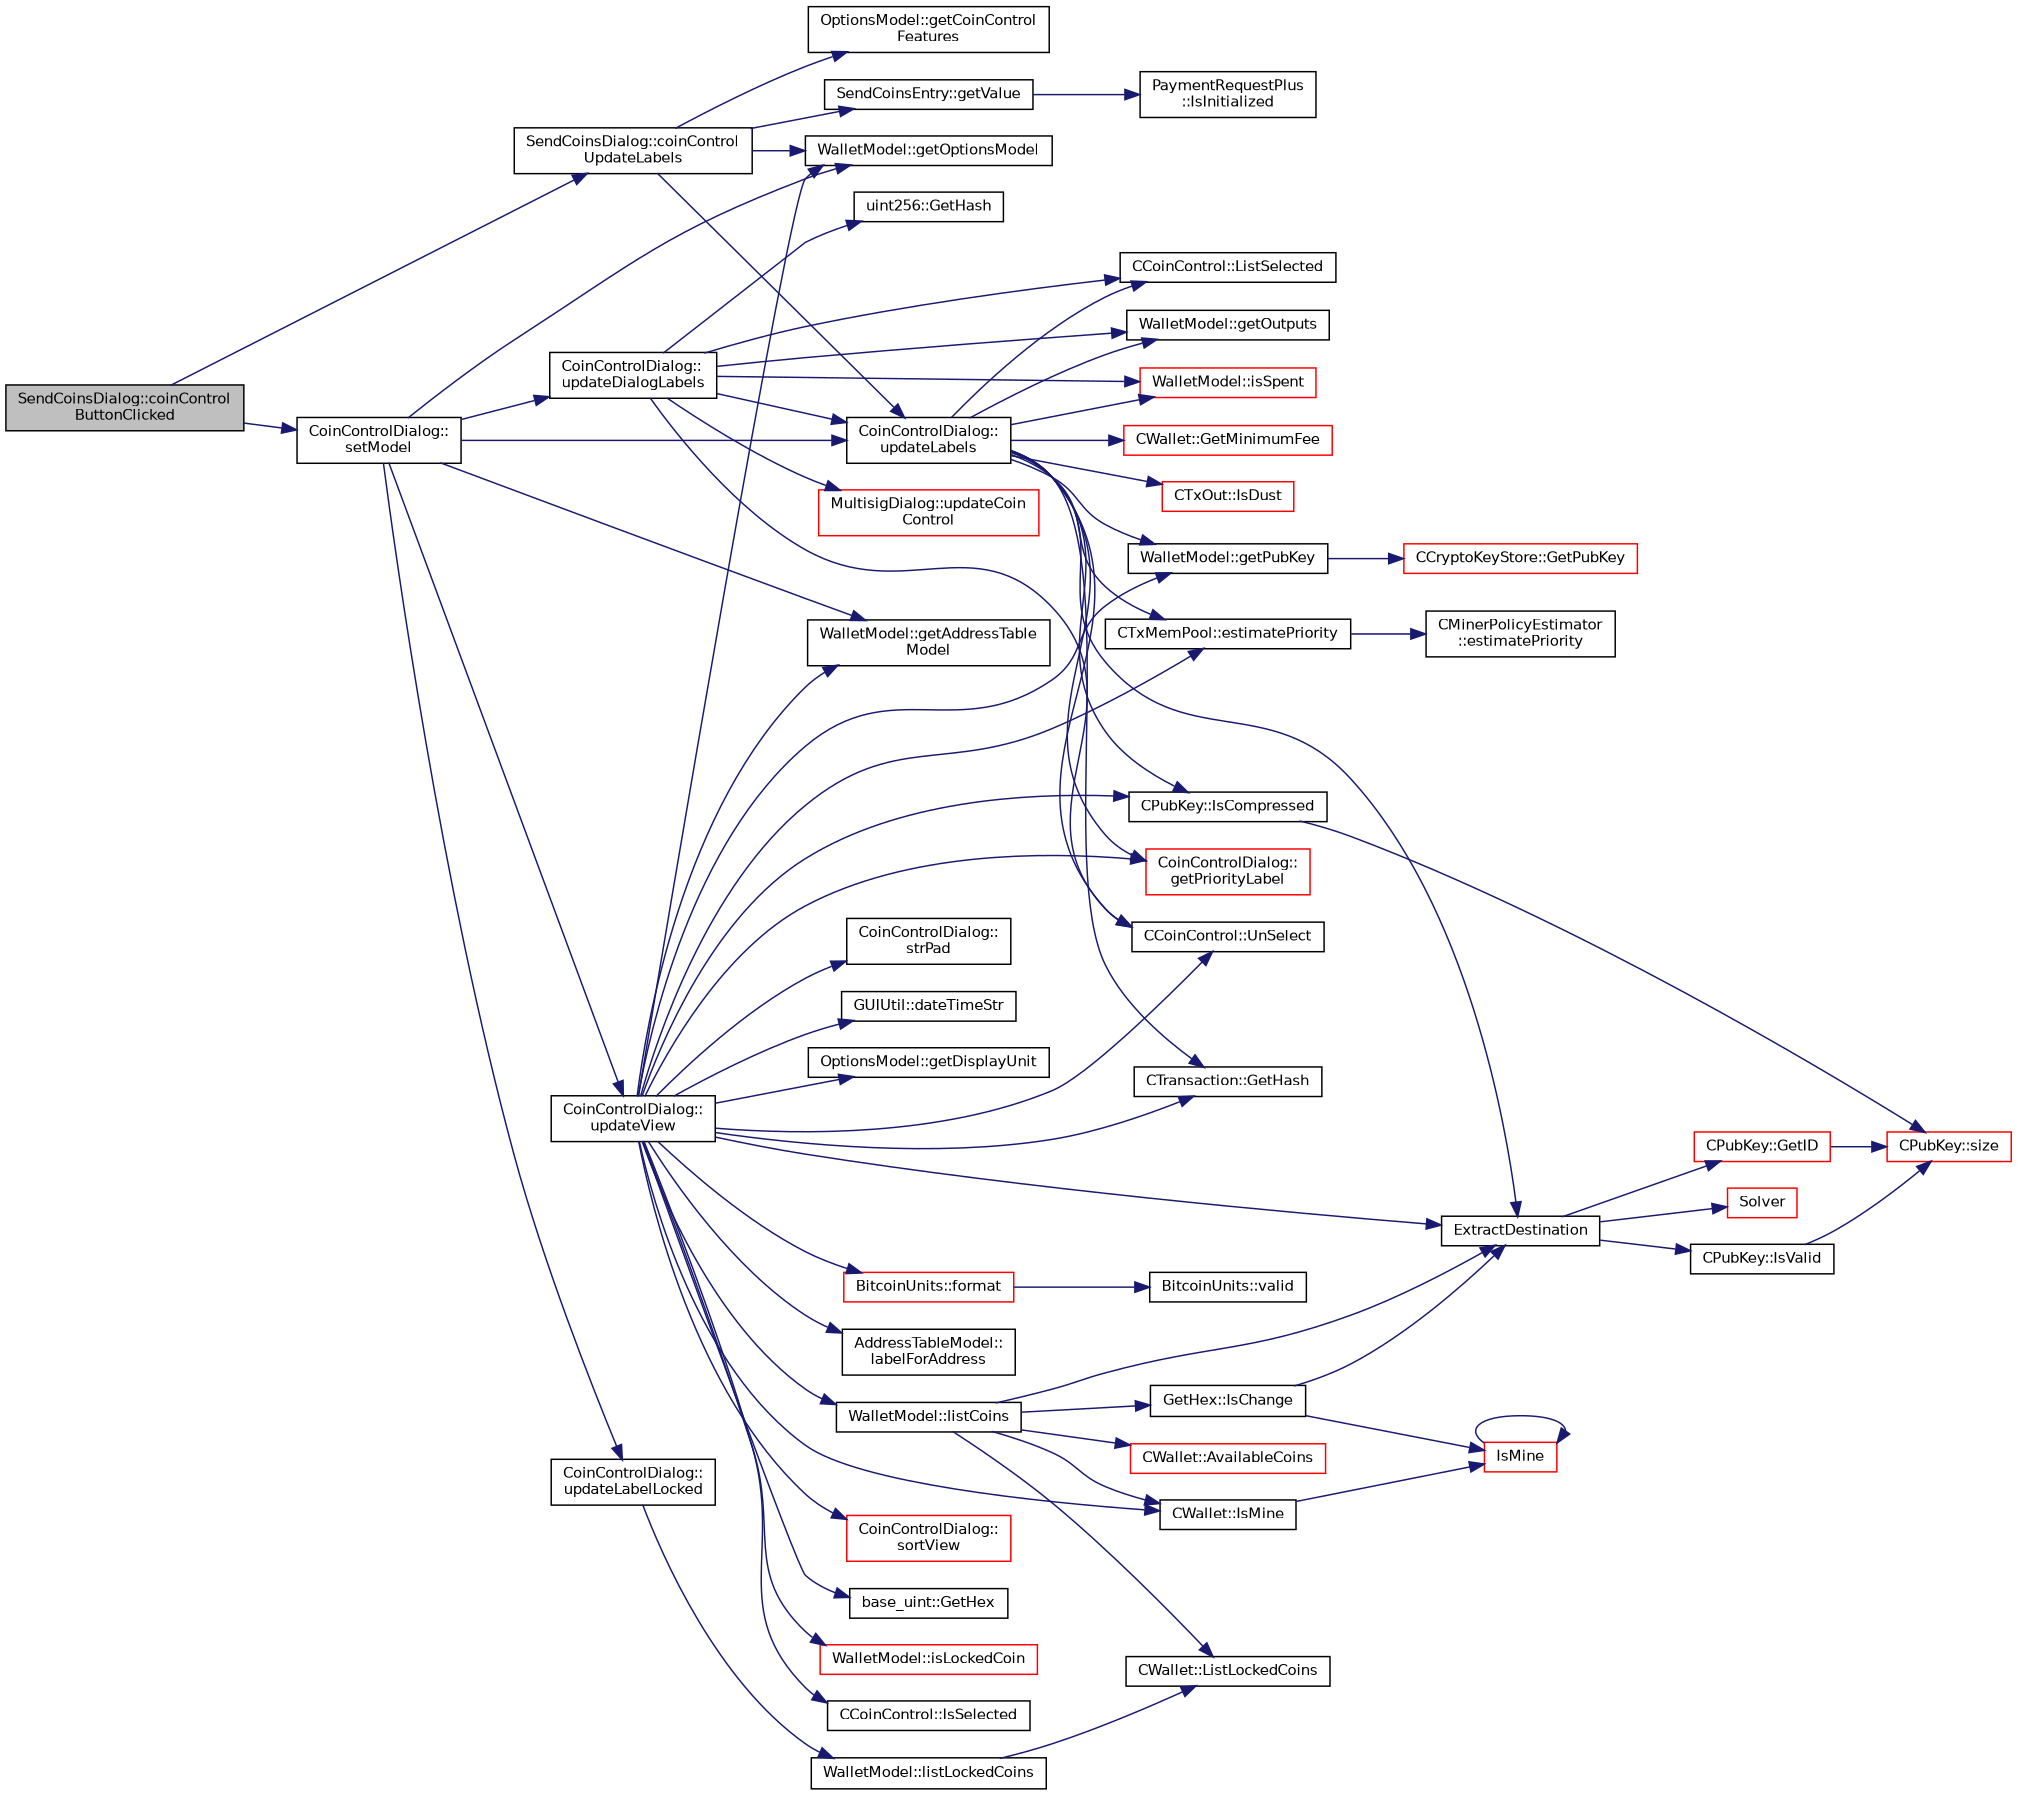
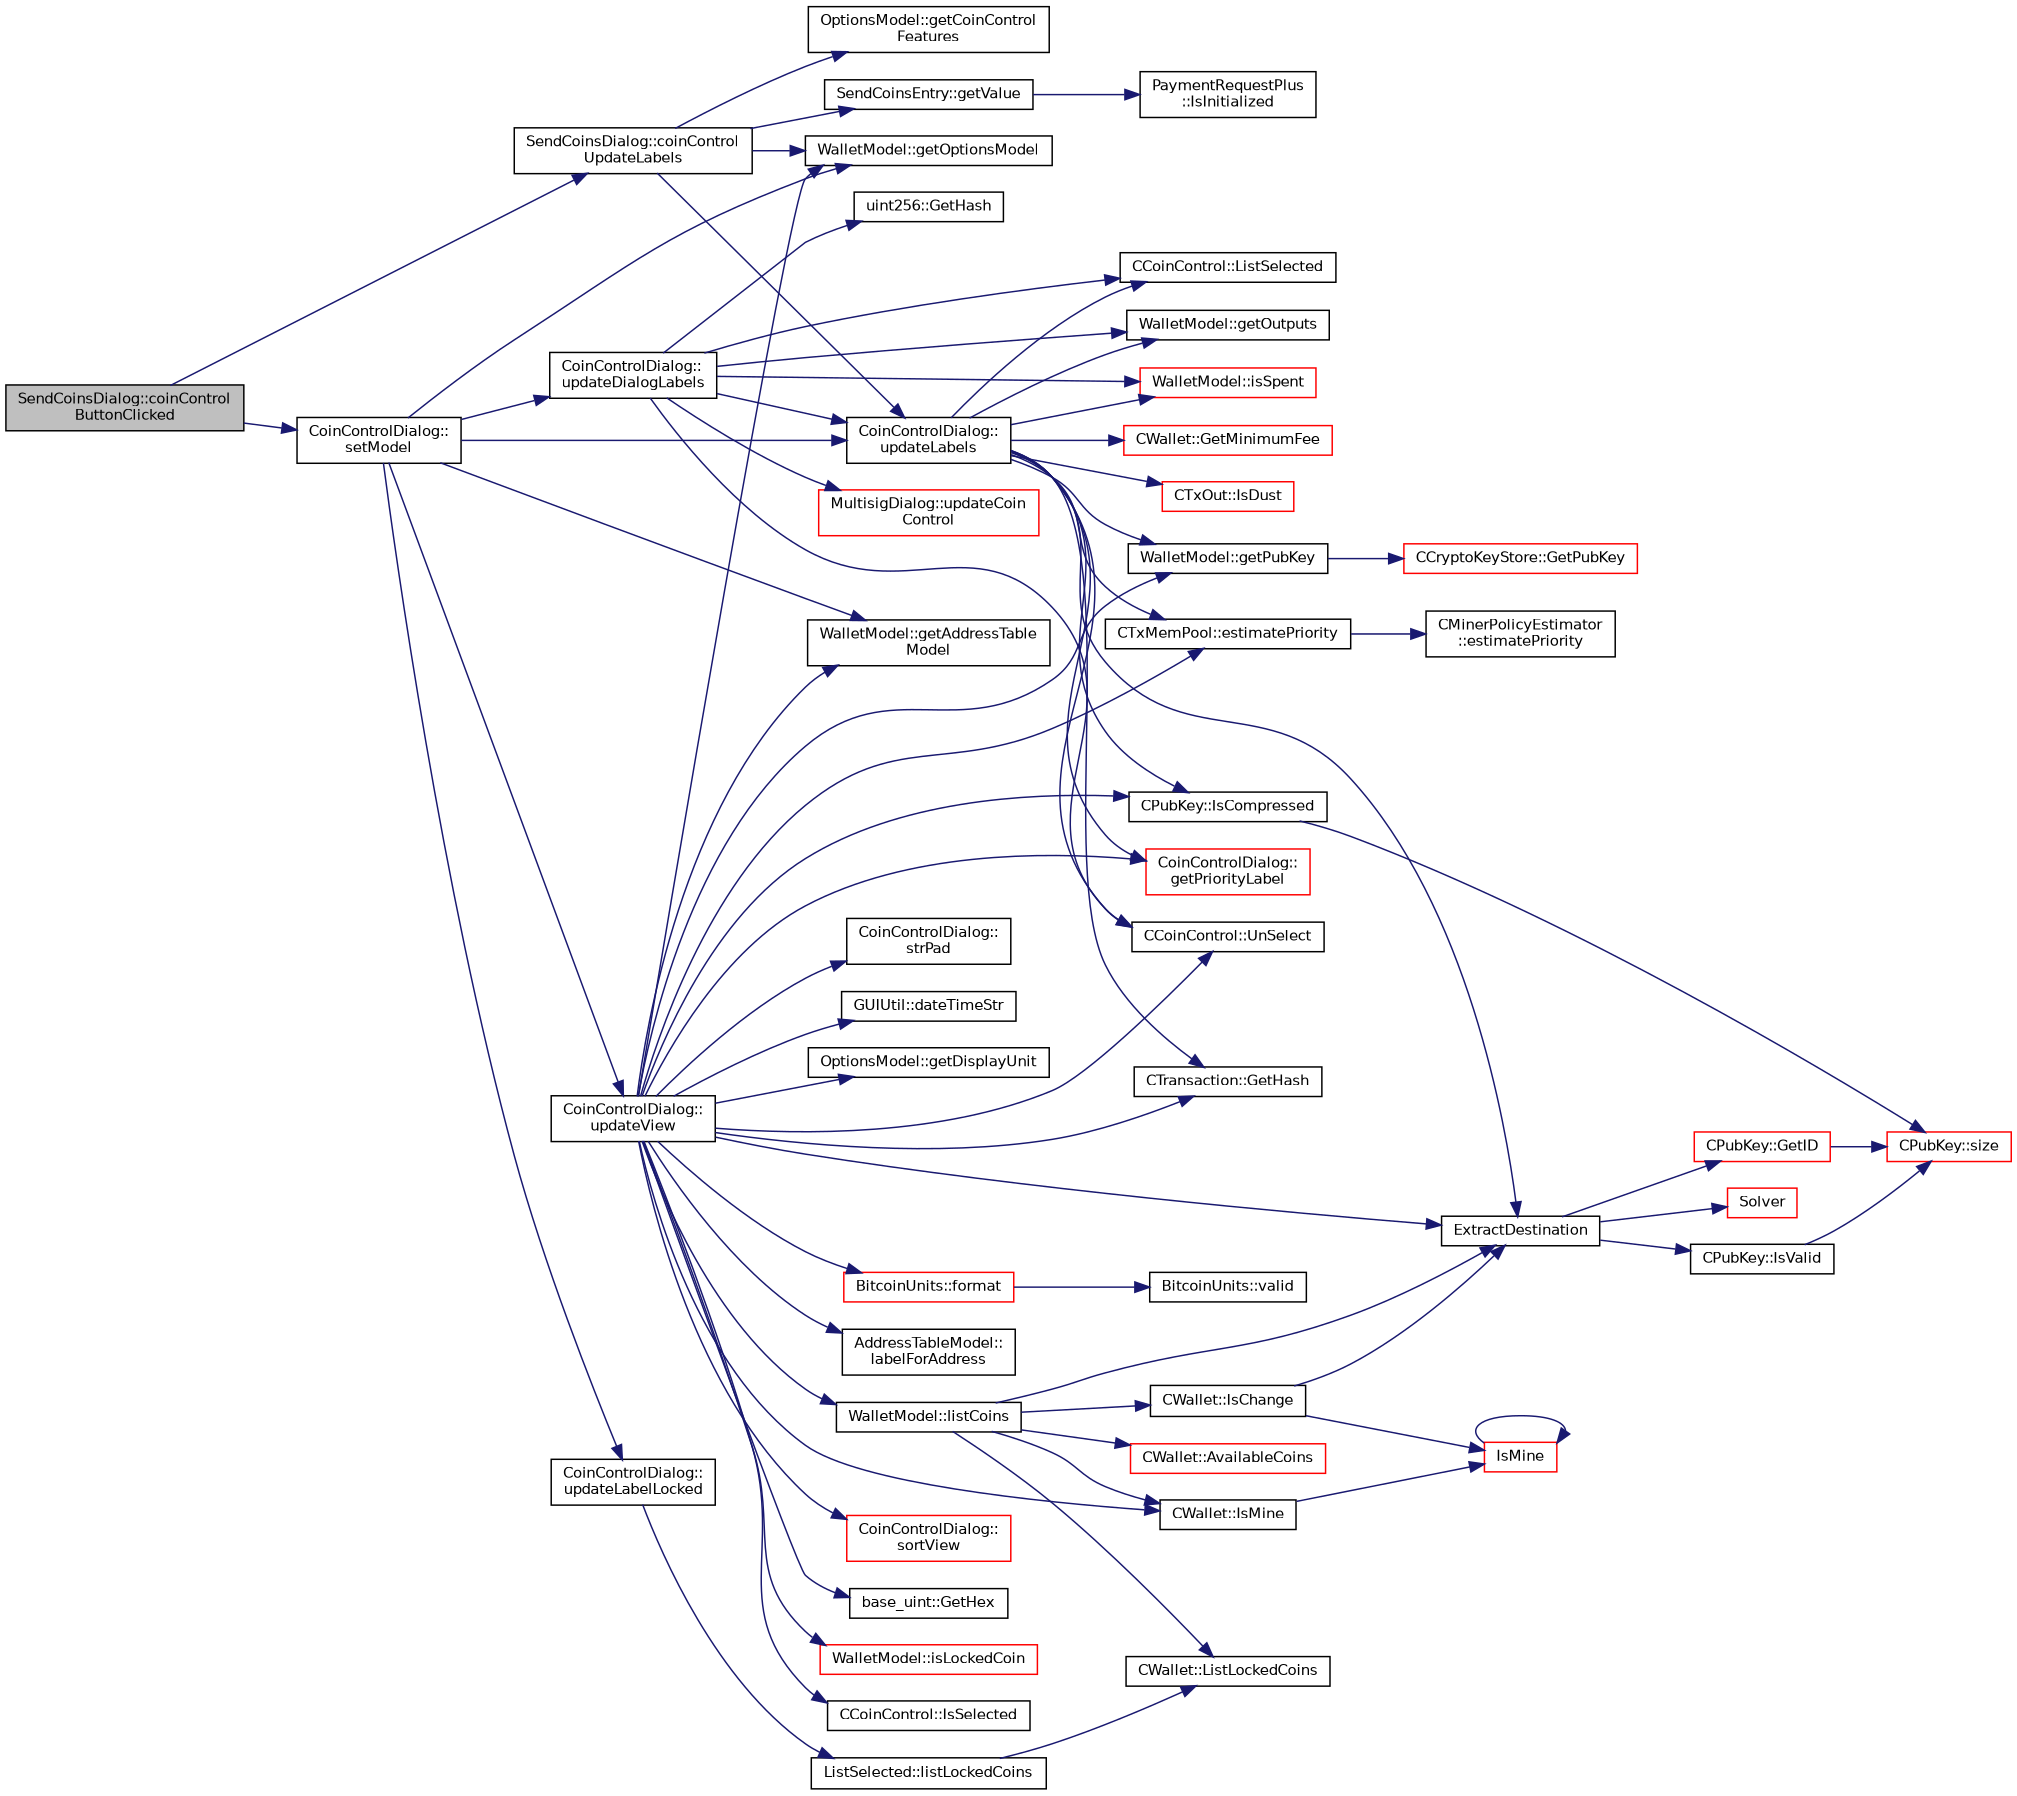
node "GetHex::IsChange": label "GetHex::IsChange" -> "CWallet::IsChange"
node "WalletModel::listLockedCoins": label "WalletModel::listLockedCoins" -> "ListSelected::listLockedCoins"
